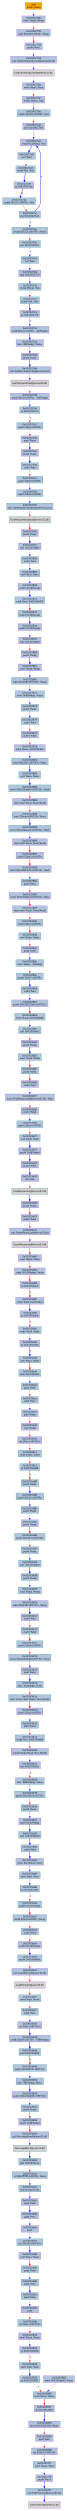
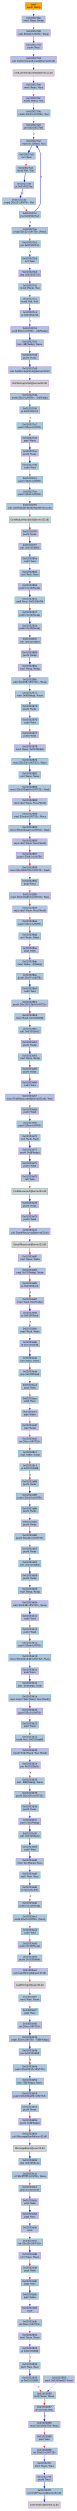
edge "0x01003e1a orl $0xffffffff<UINT8>, %eax" -> "0x01003e1d jmp 0x01003e5c": color blue -> red
